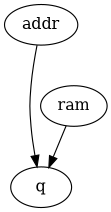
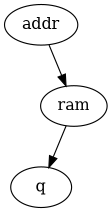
edge "addr" -> "q": now "addr" -> "ram"
